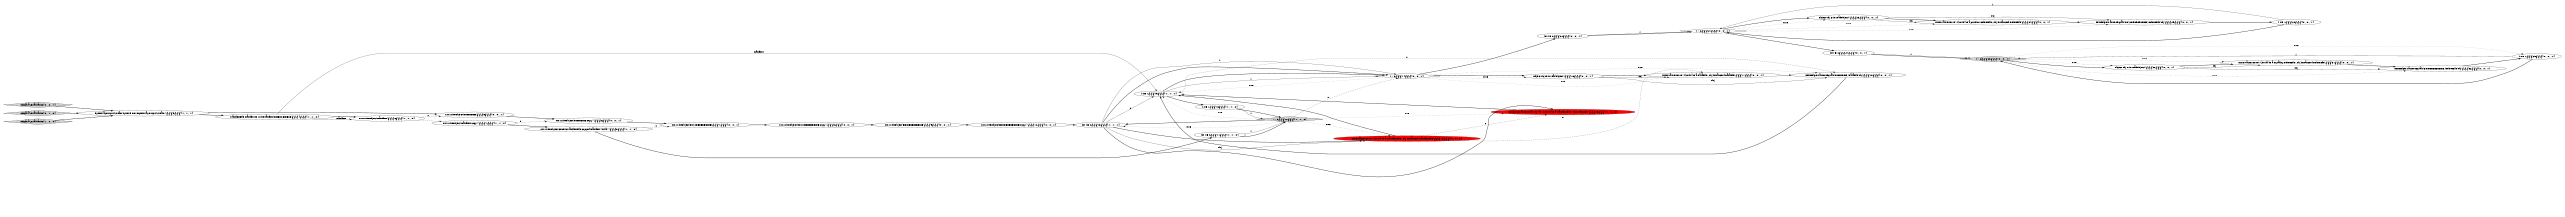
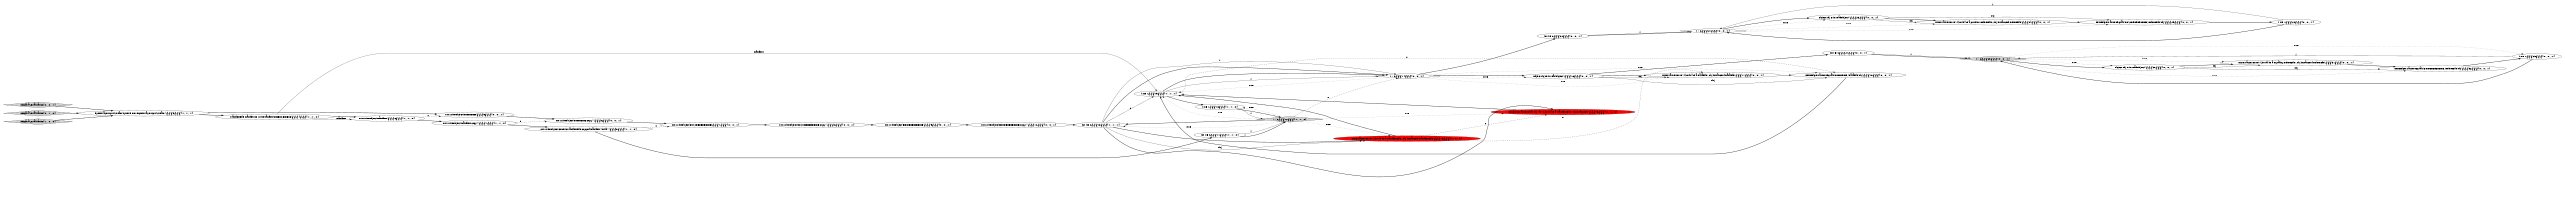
edge "i < 2@@@21@@@['0', '0', '1']" -> "int i = 0@@@27@@@['0', '0', '1']": now "Object obj = in.readObject()@@@16@@@['0', '0', '1']" -> "int i = 0@@@27@@@['0', '0', '1']"
edge "i < 3@@@12@@@['1', '1', '0']" -> "i += 1@@@13@@@['1', '1', '0']": added, label "true"
edge "out.writeObject(manifest)@@@6@@@['1', '1', '0']" -> "out.writeObject(manifest.copy())@@@7@@@['1', '1', '0']": style dashed -> bold
